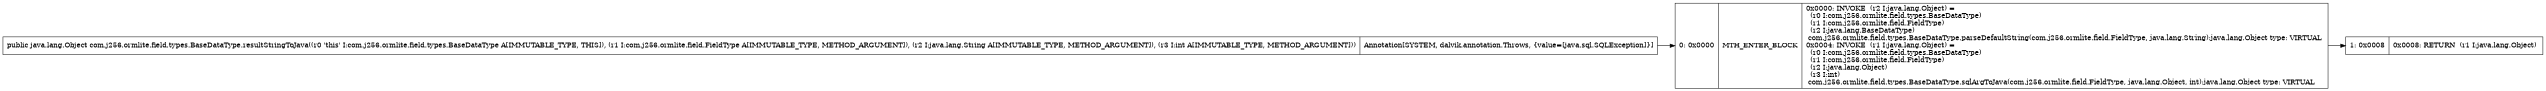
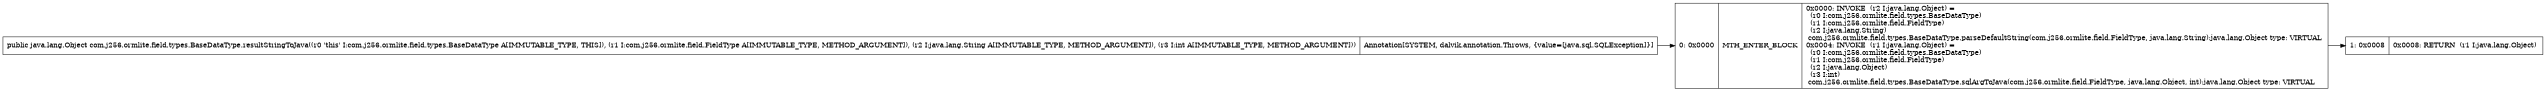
node "0: 0x0000": text "(r2 I:java.lang.BaseDataType)" -> "(r2 I:java.lang.String)"
